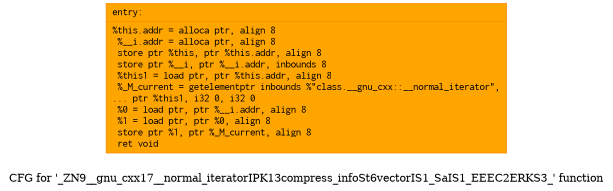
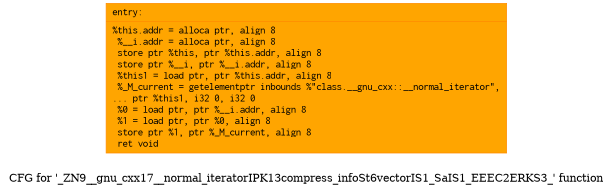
node "entry:": text "store ptr %__i, ptr %__i.addr, inbounds 8" -> "store ptr %__i, ptr %__i.addr, align 8"
